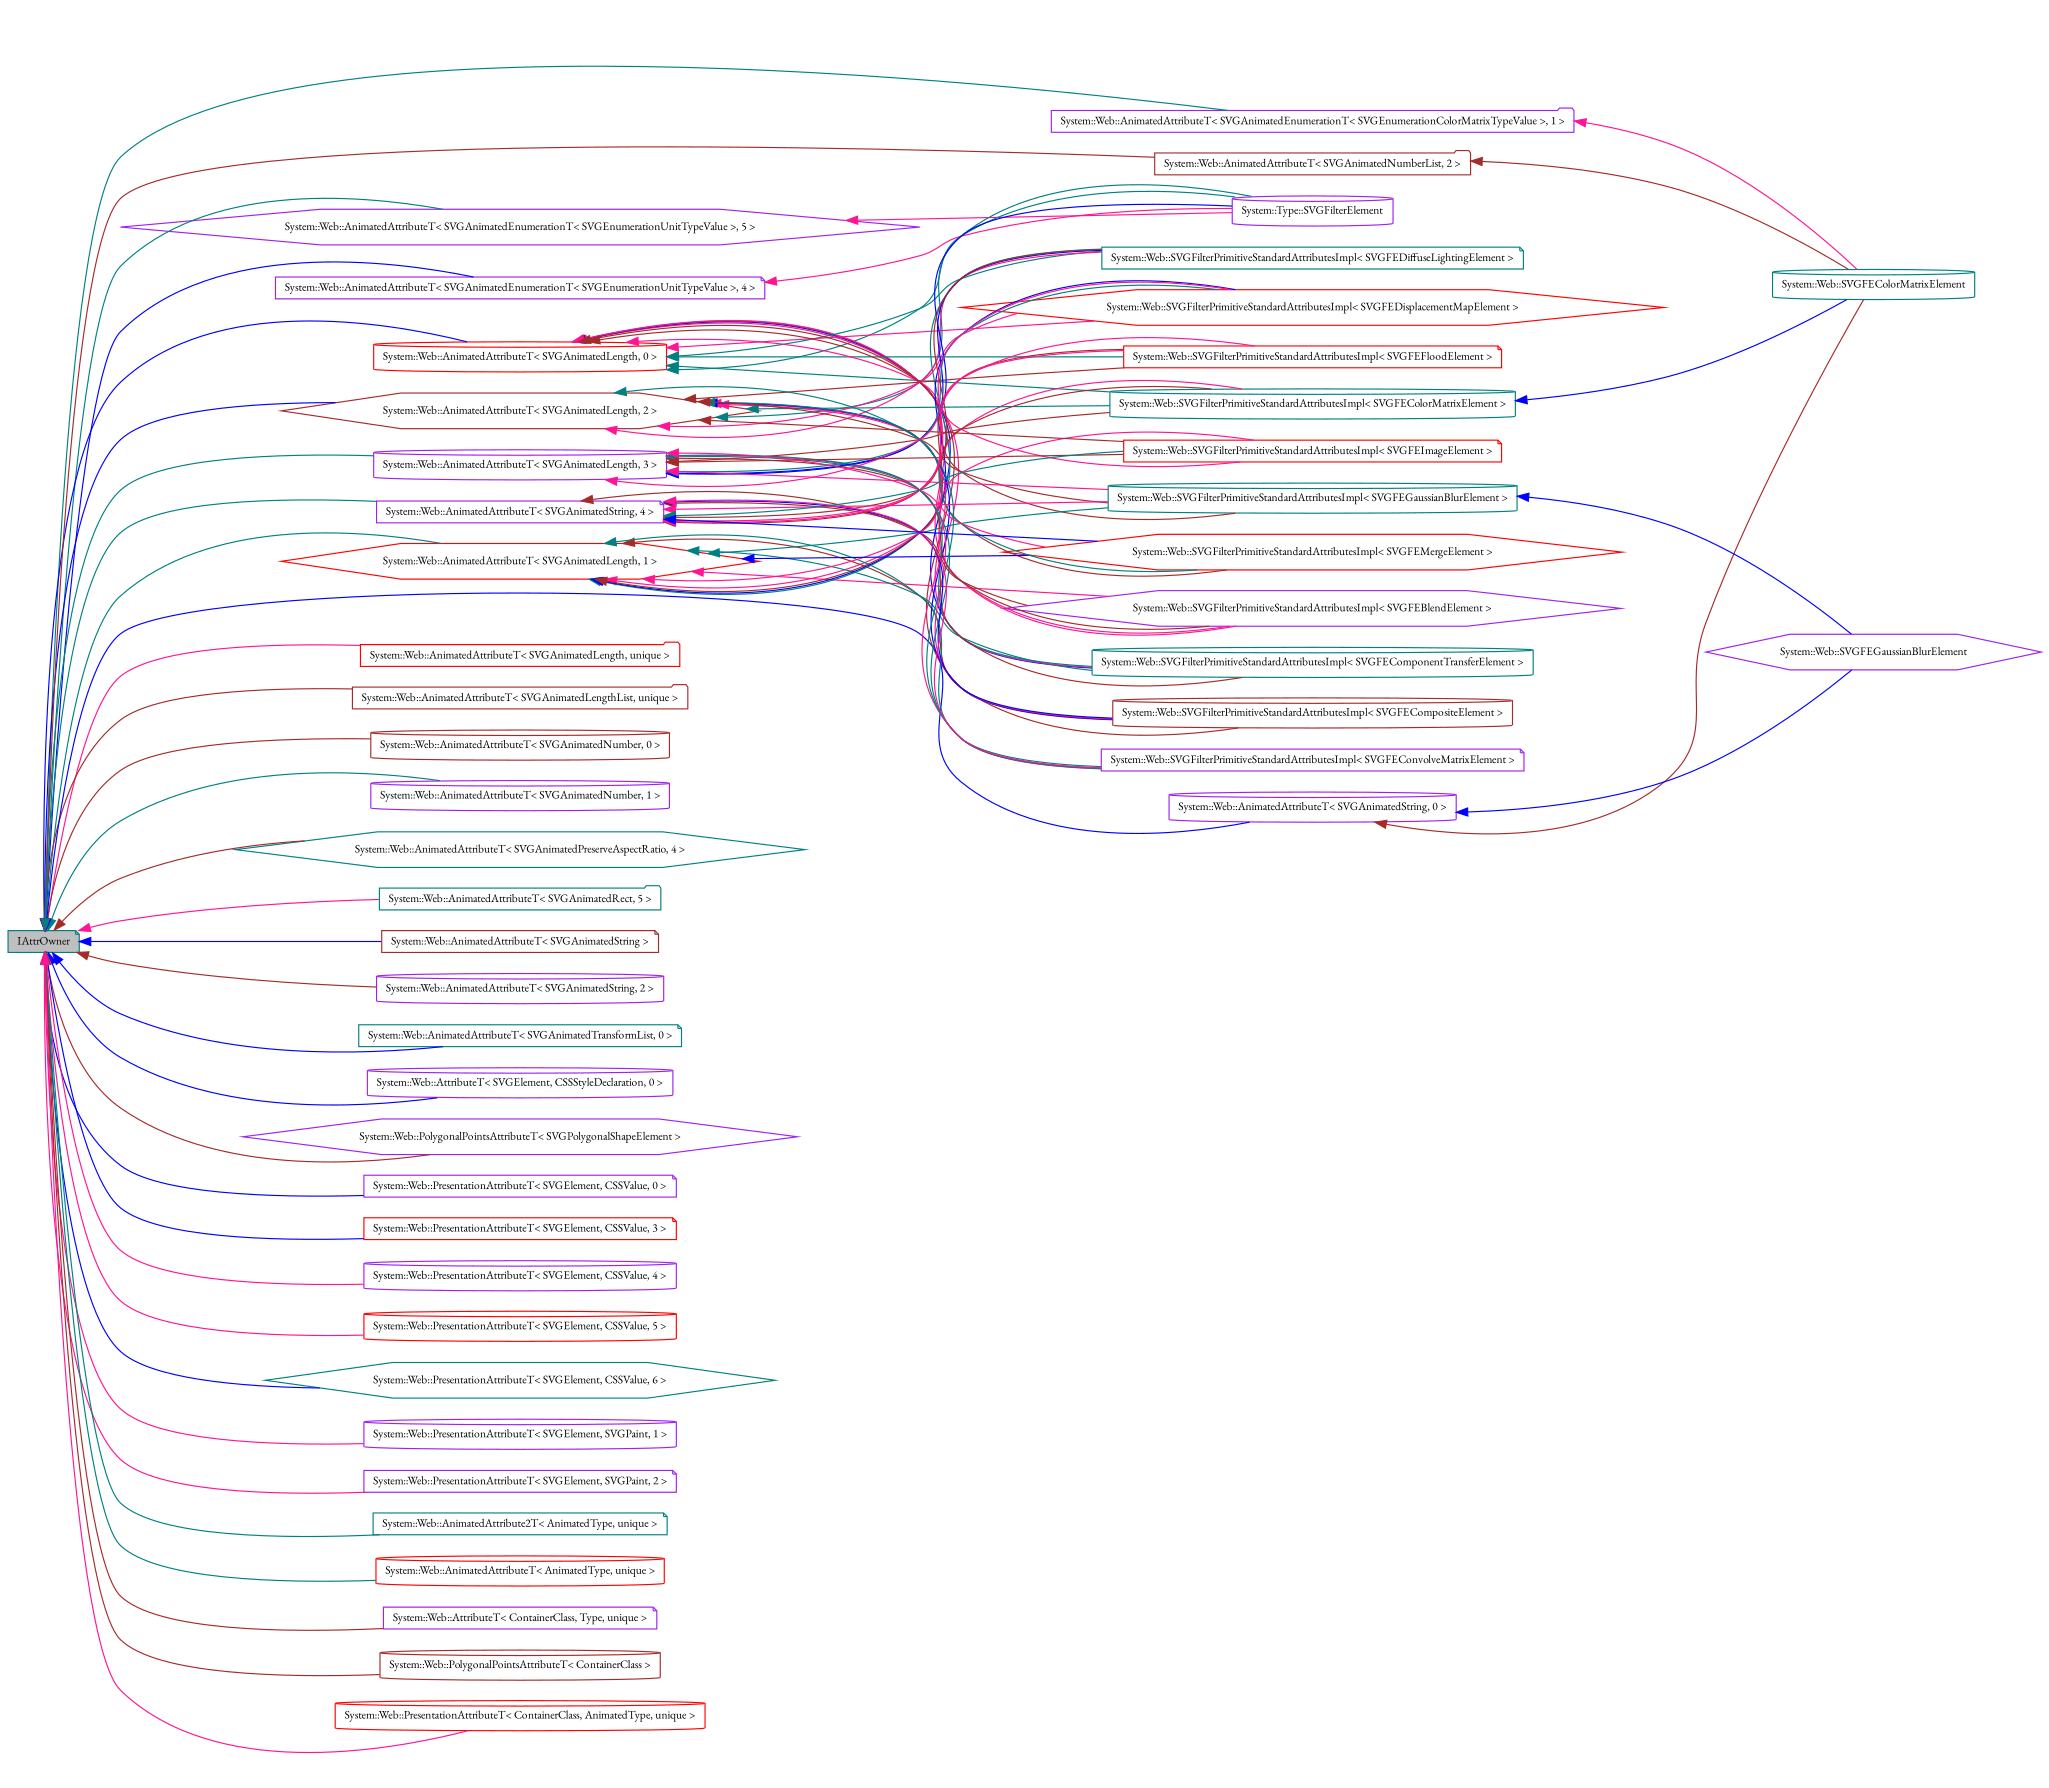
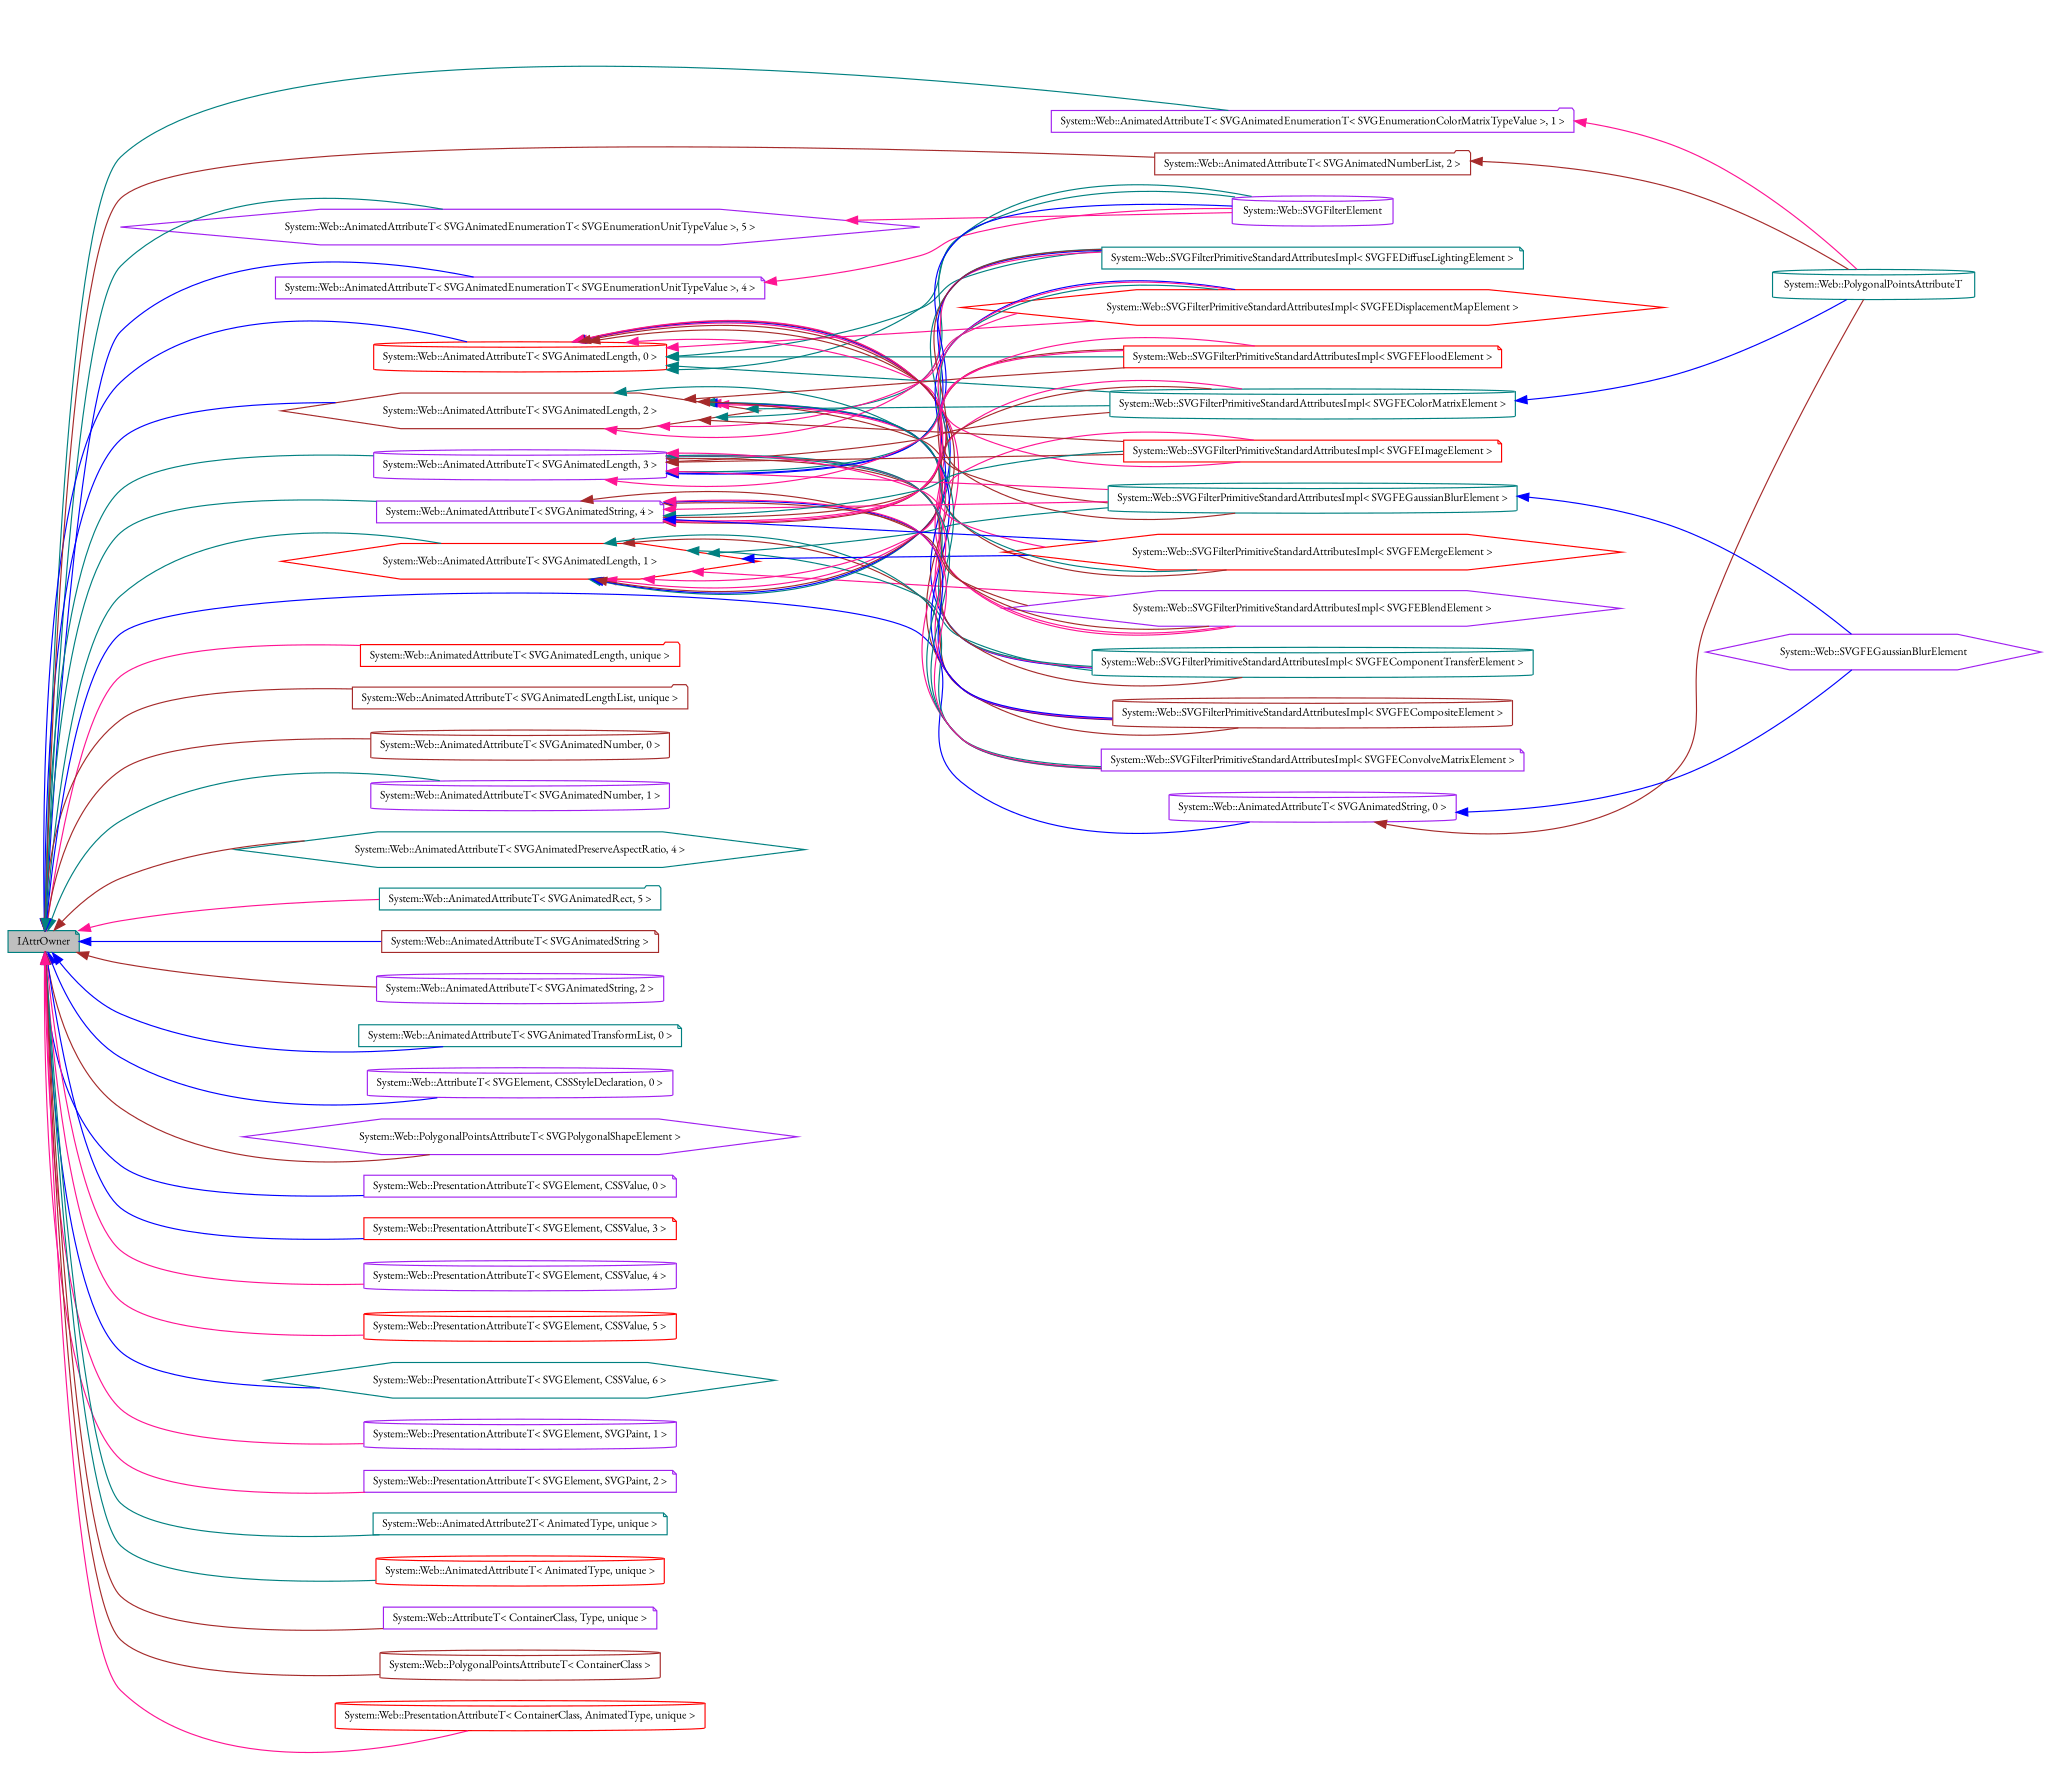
node "System::Type::SVGFilterElement": label "System::Type::SVGFilterElement" -> "System::Web::SVGFilterElement"
node "System::Web::SVGFEColorMatrixElement": label "System::Web::SVGFEColorMatrixElement" -> "System::Web::PolygonalPointsAttributeT"
